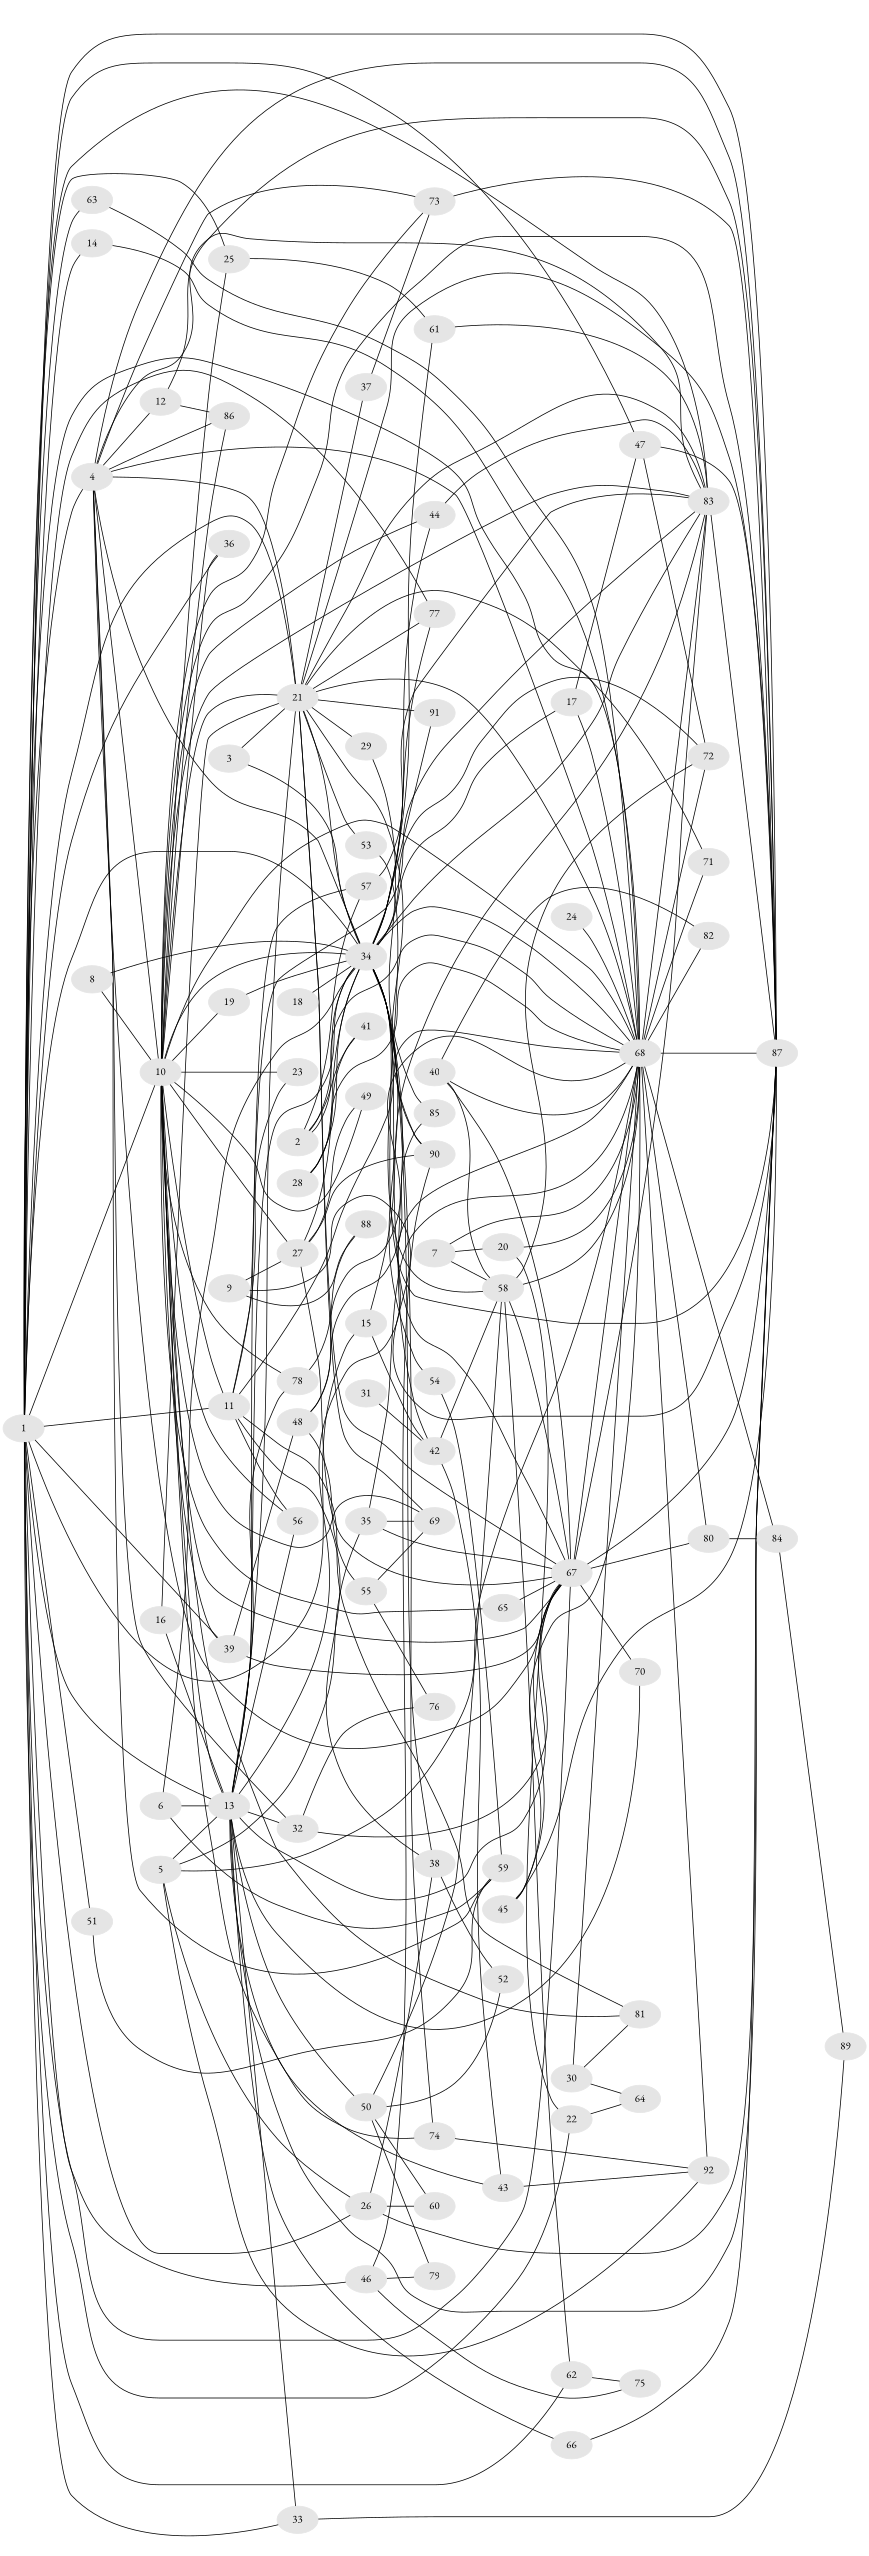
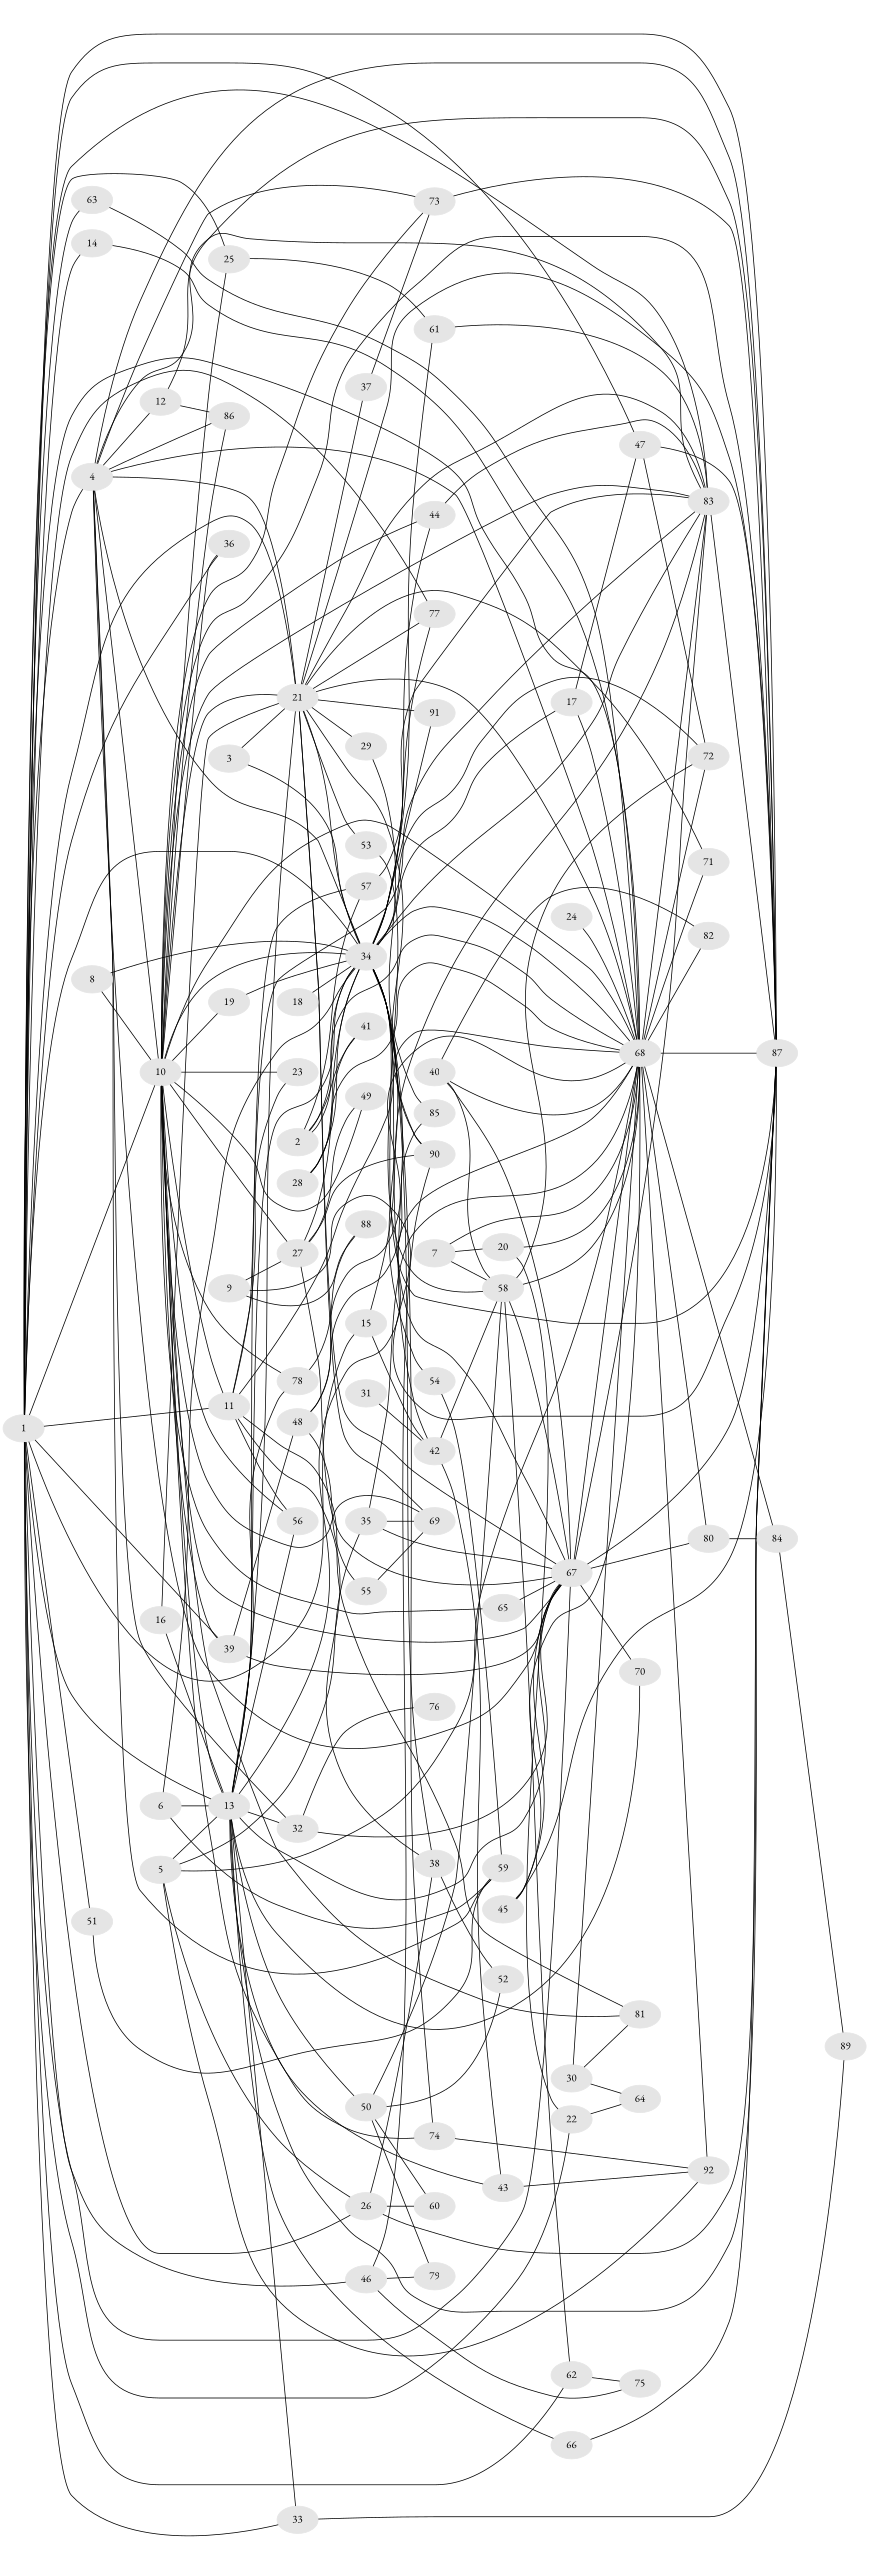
edge "55" -- "76": removed
